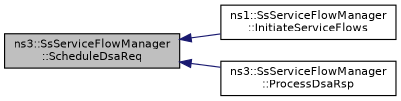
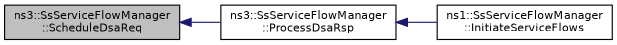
edge "ns1::SsServiceFlowManager ::InitiateServiceFlows" -> "ns3::SsServiceFlowManager ::ScheduleDsaReq": now "ns1::SsServiceFlowManager ::InitiateServiceFlows" -> "ns3::SsServiceFlowManager ::ProcessDsaRsp"
